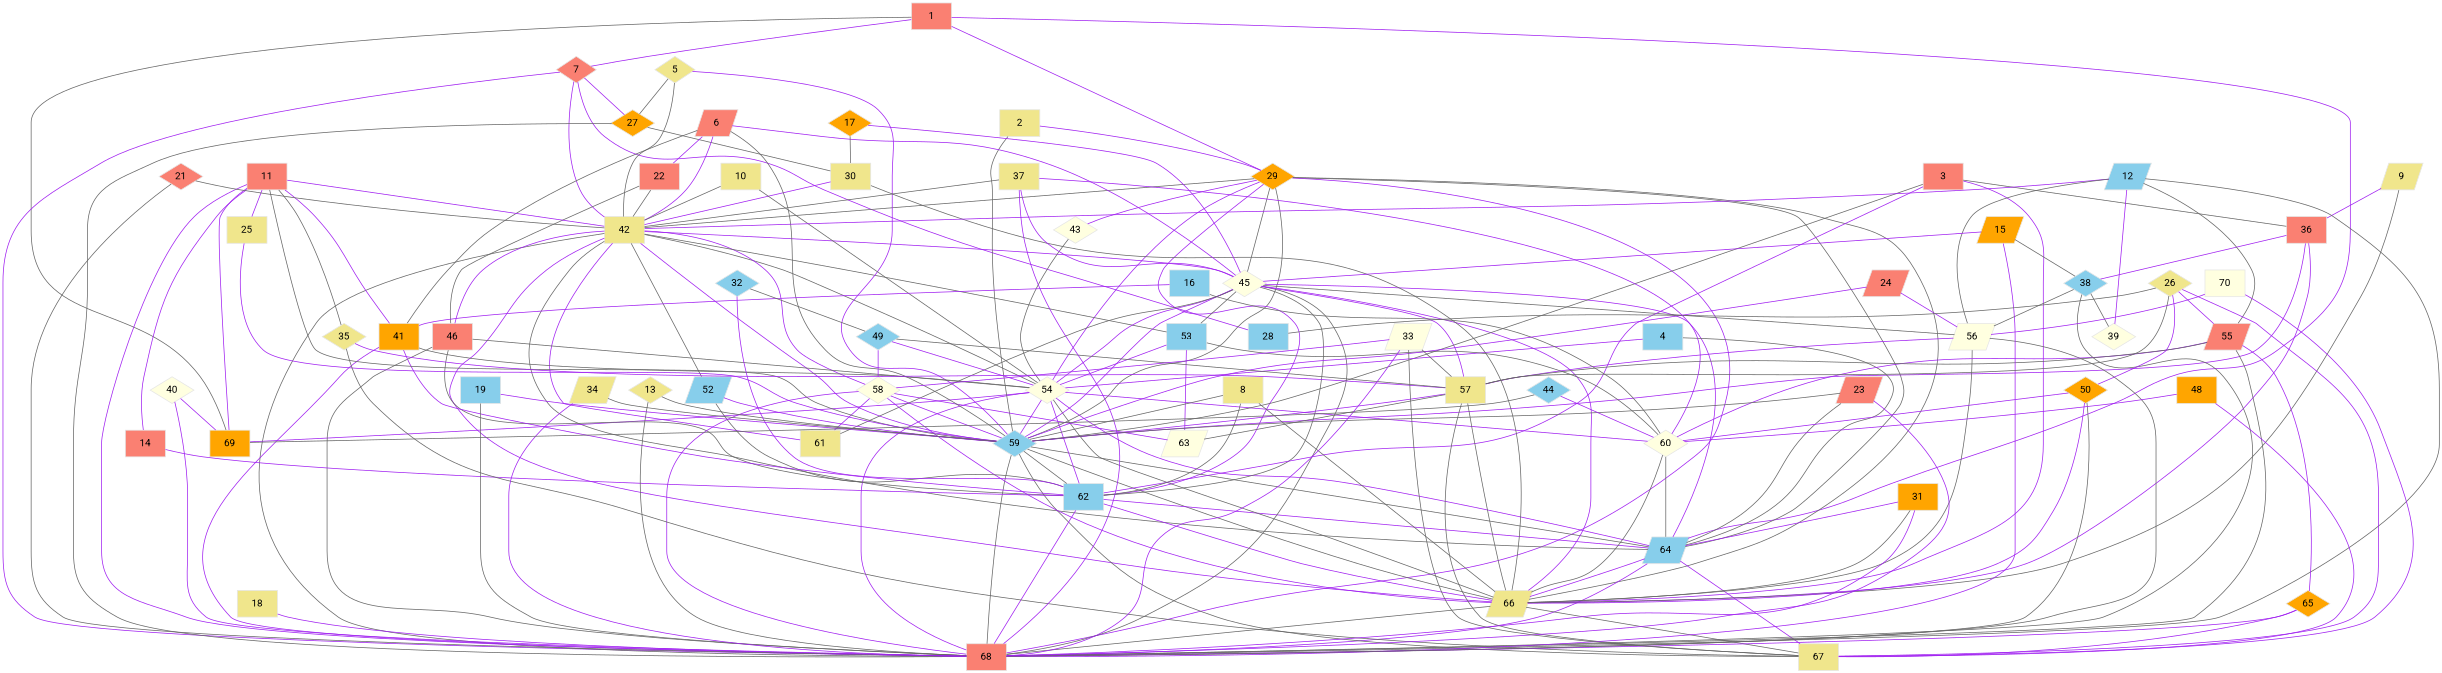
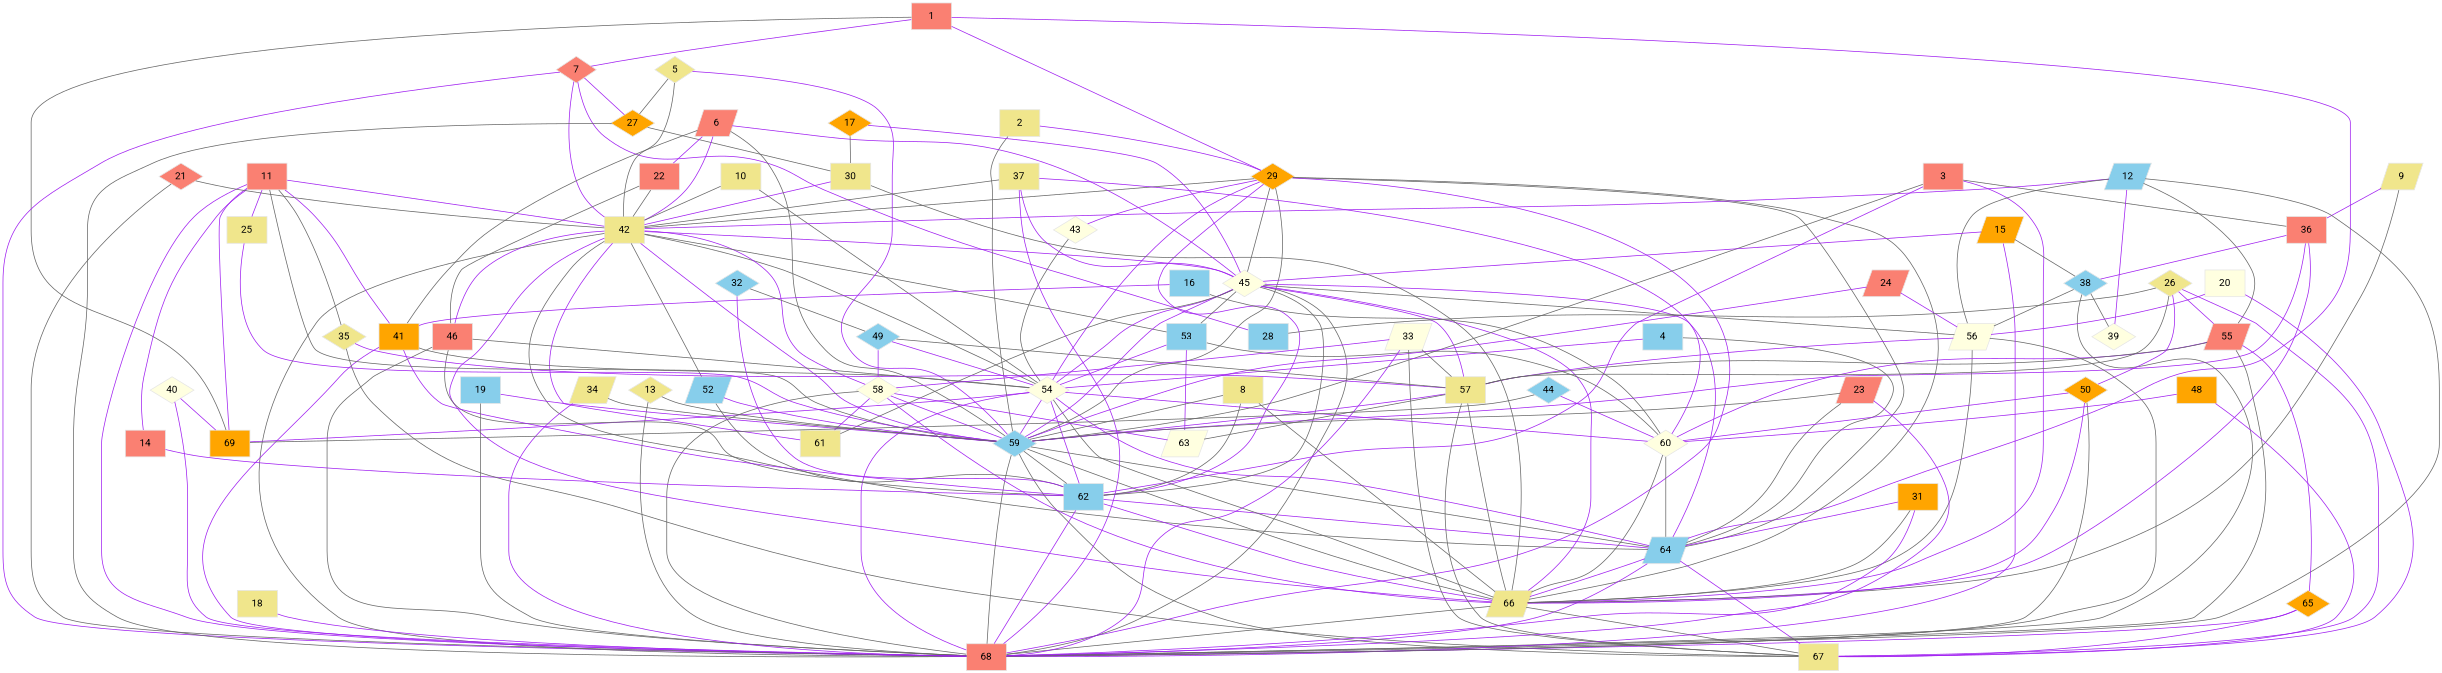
node "70": label "70" -> "20"
edge "58" -- "68": color purple -> gray40
